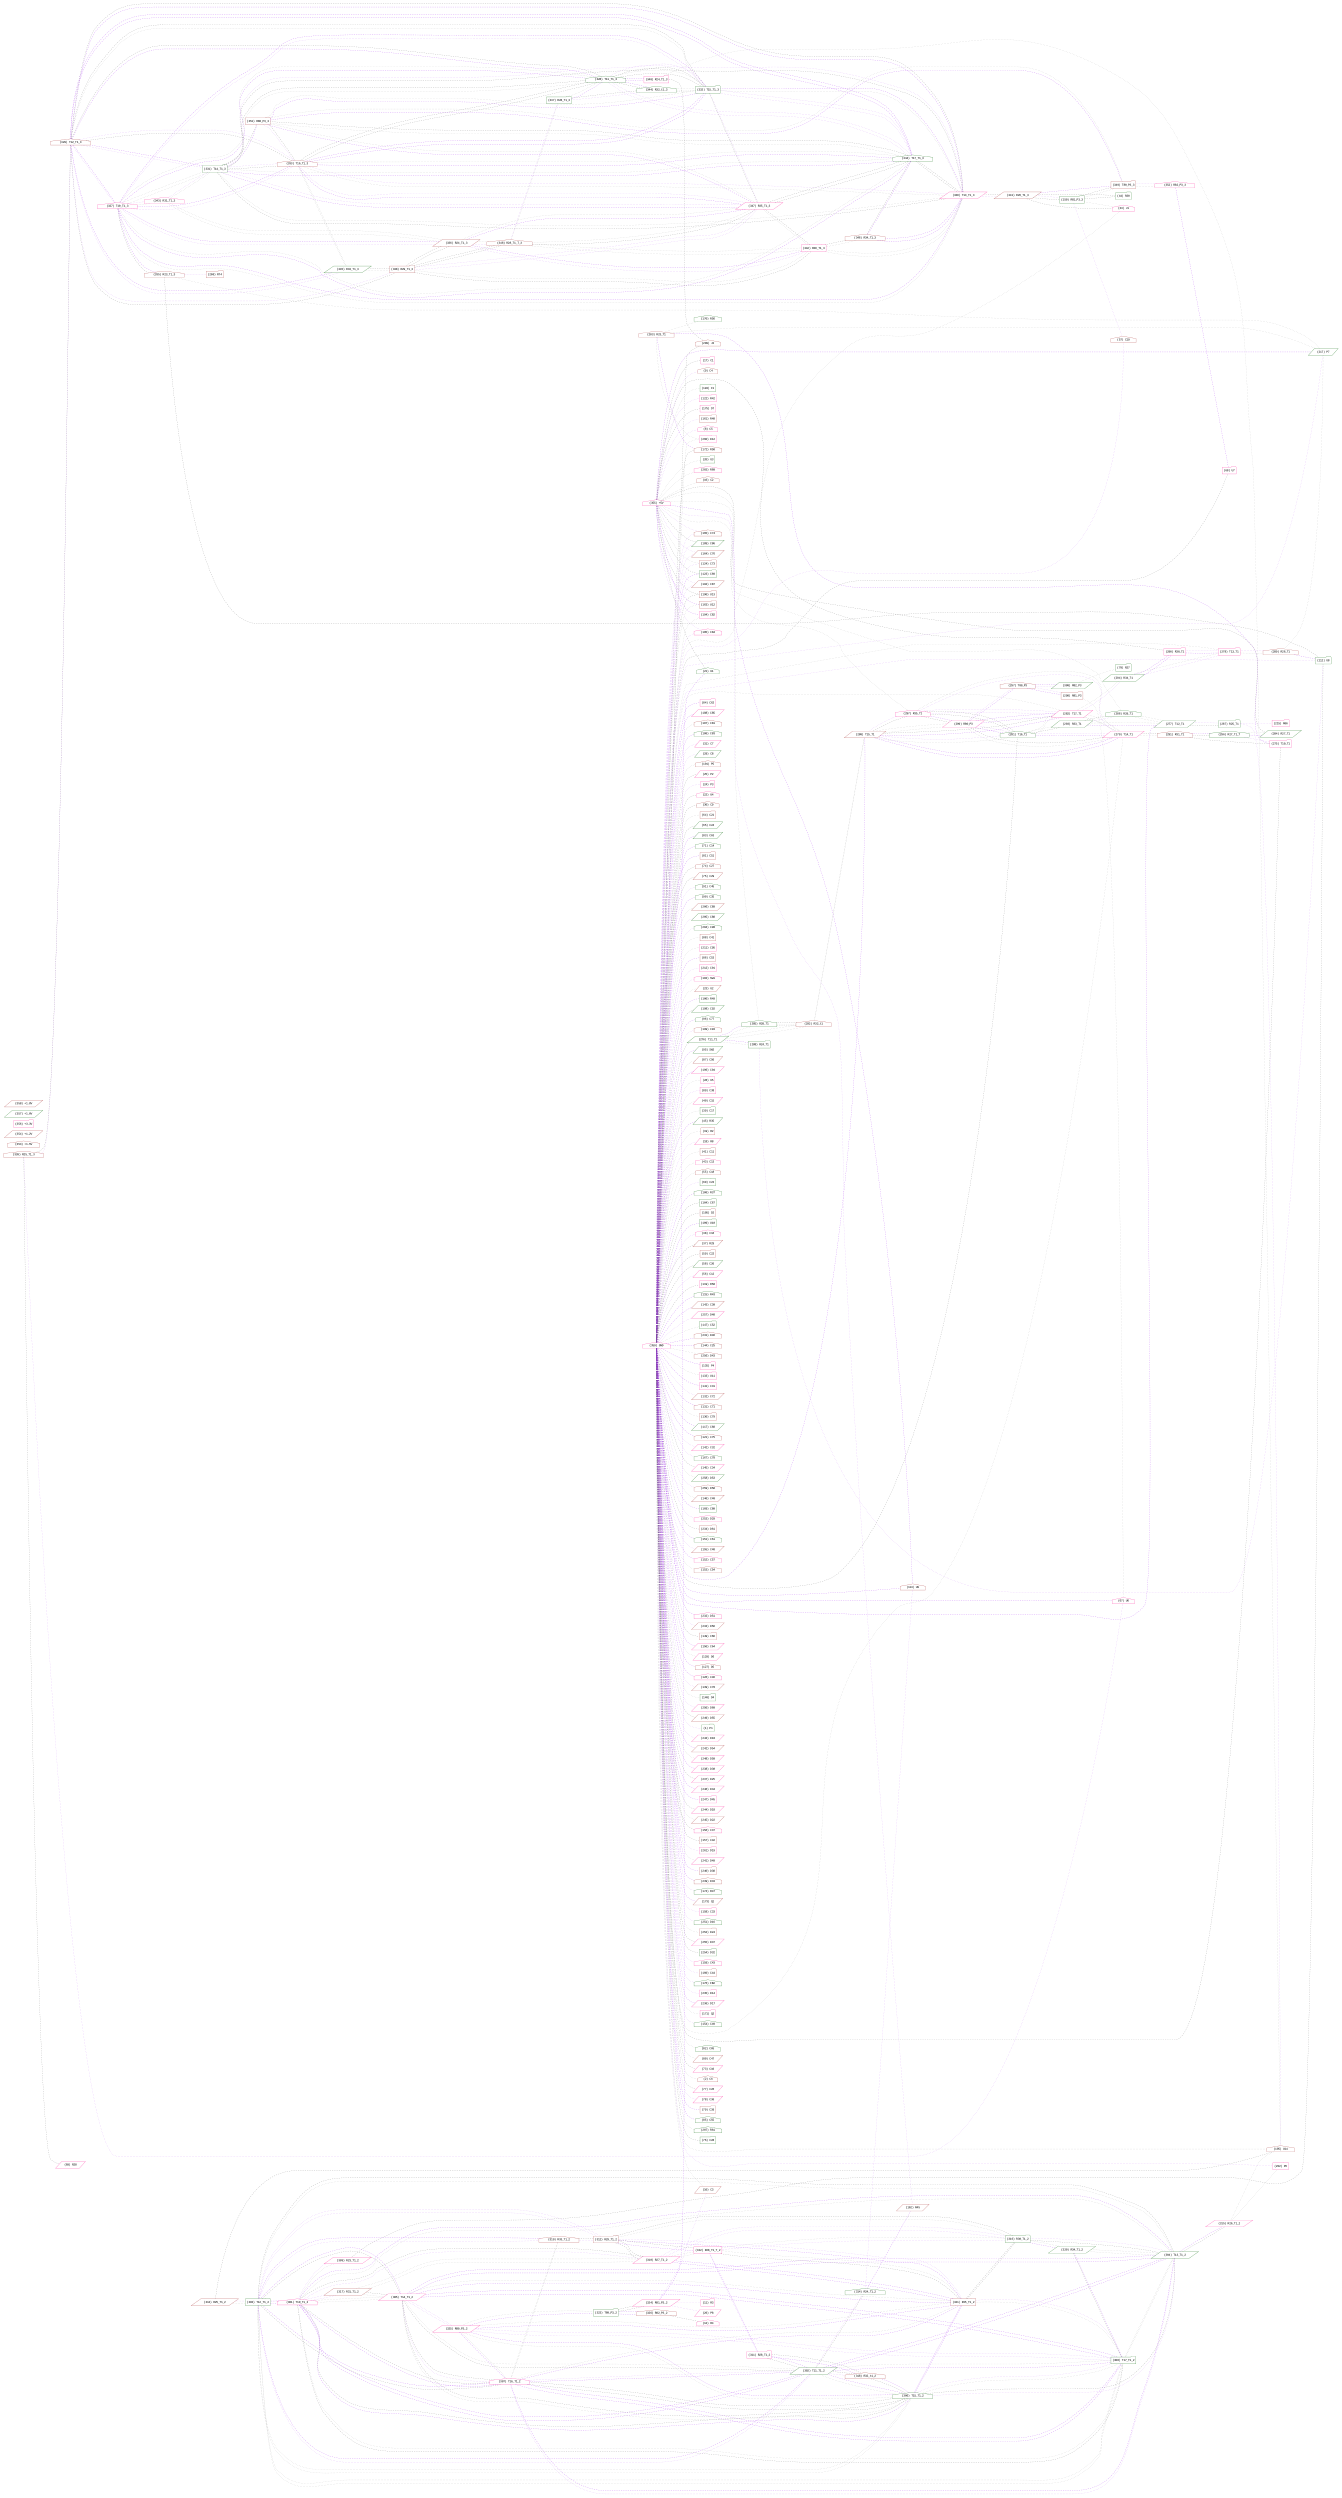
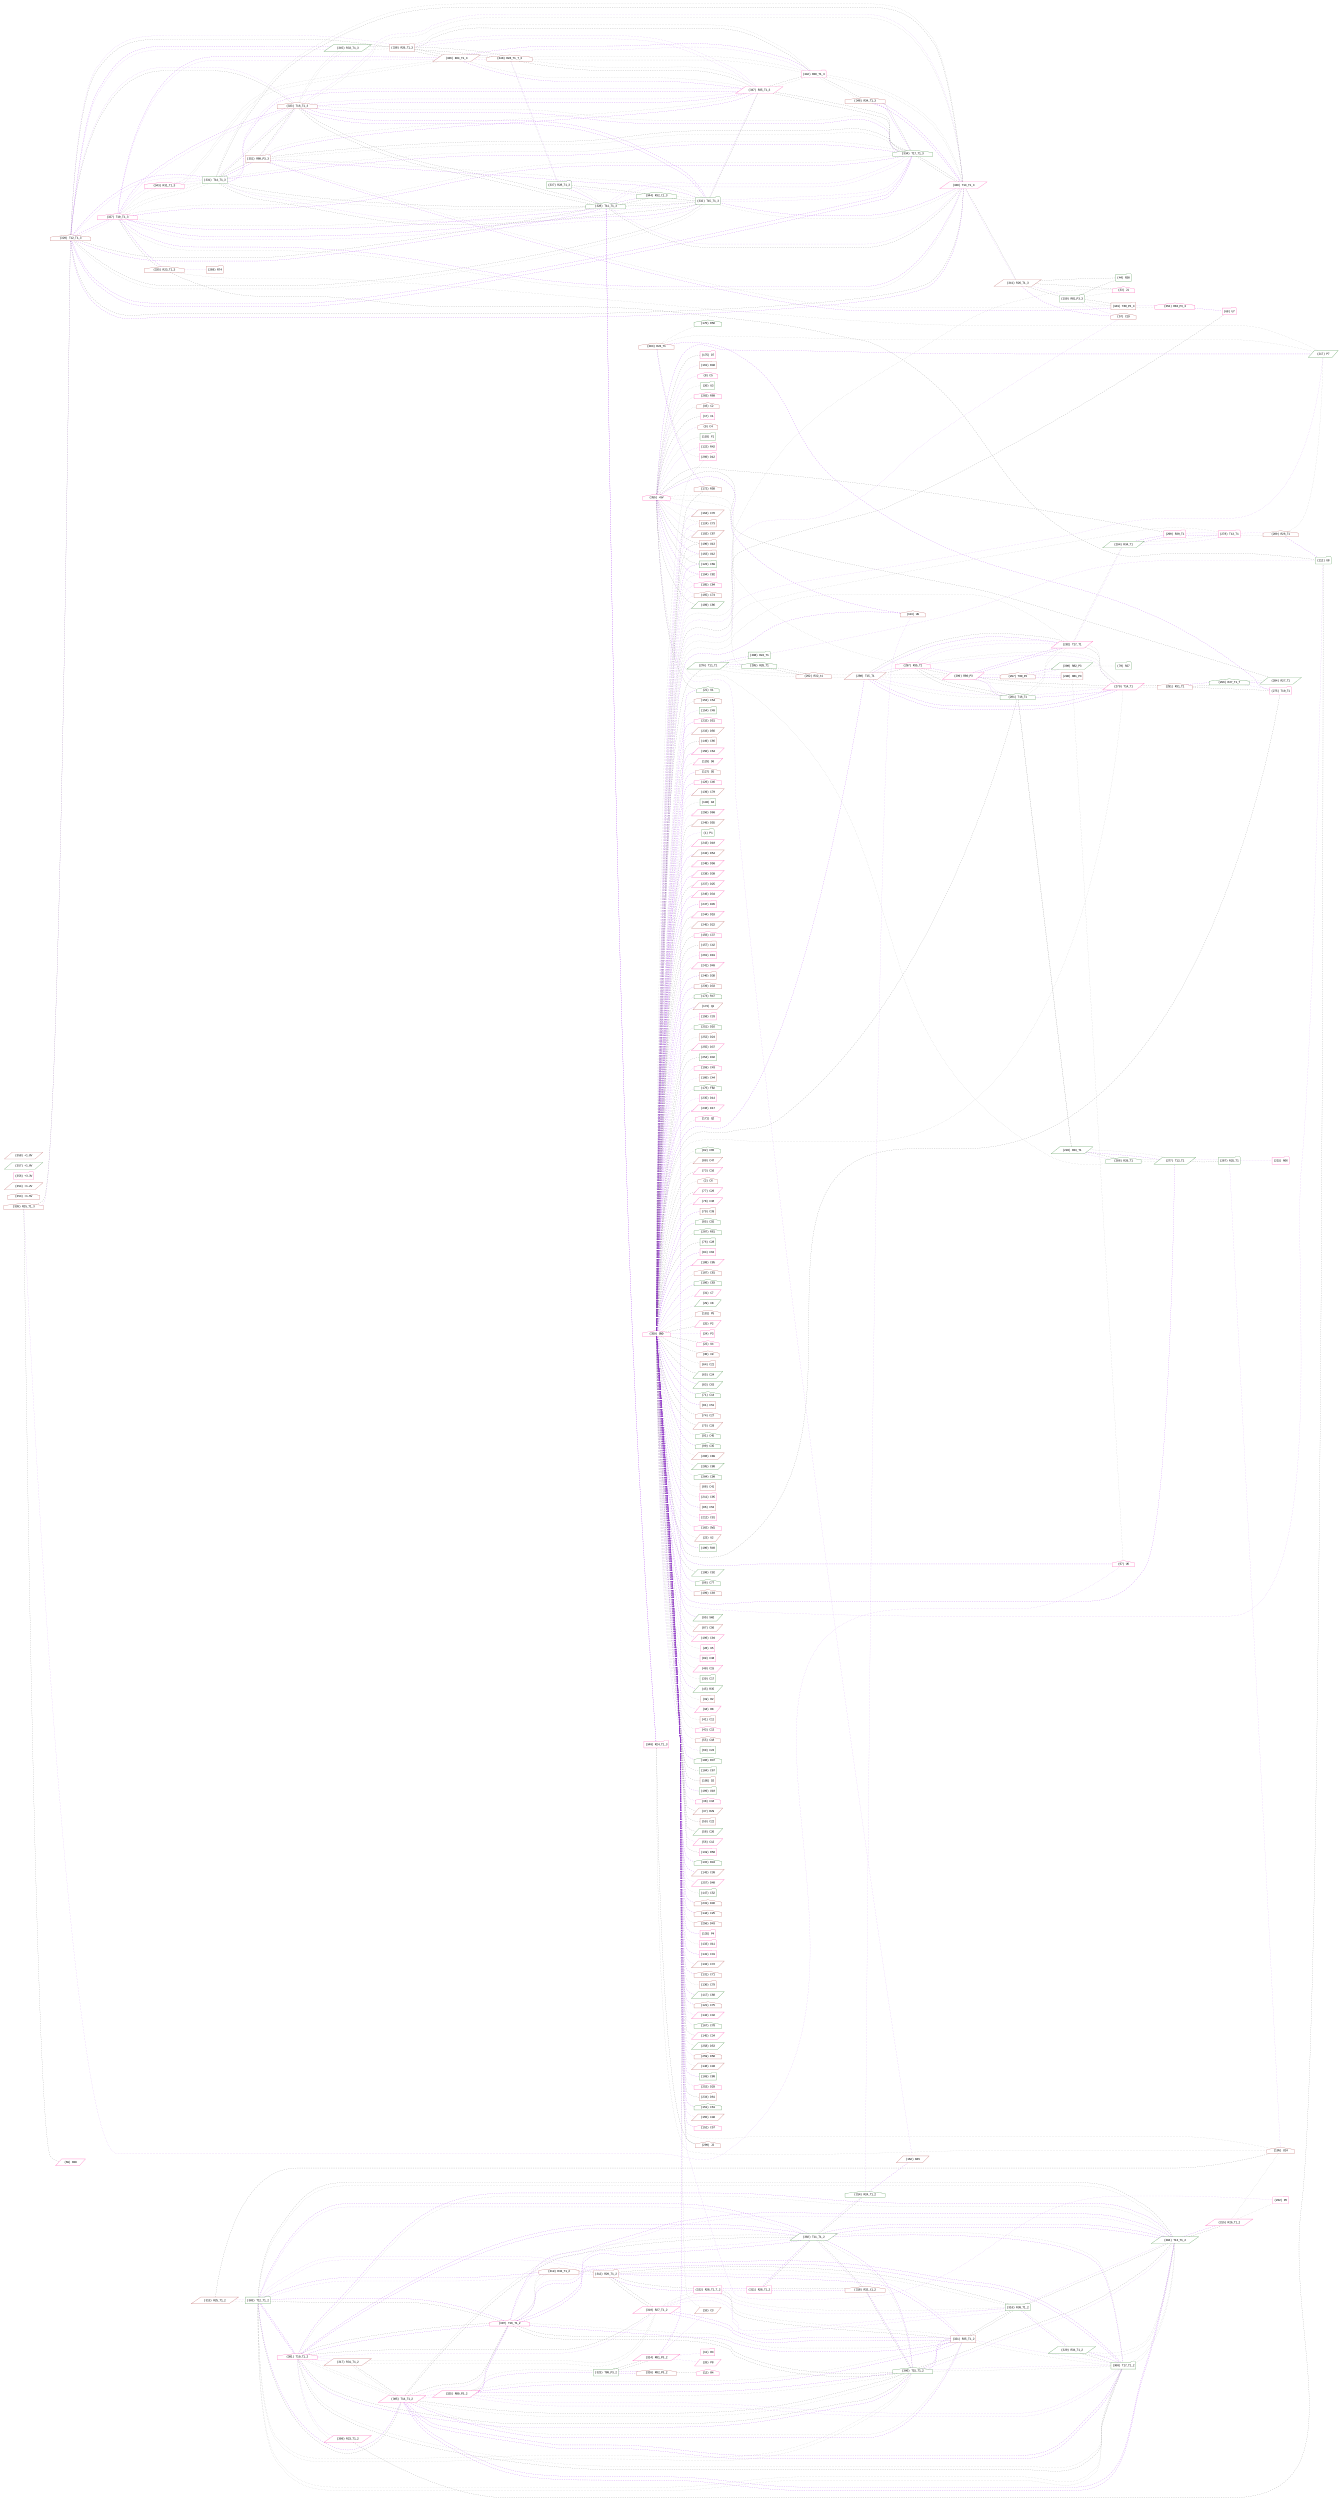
edge "(349) T80_P3_3" -- "(341) R26_T1_3": now "(57) C19" -- "(341) R26_T1_3"
node "(171) Q2": shape folder -> house
node "(154) C49": shape house -> folder
